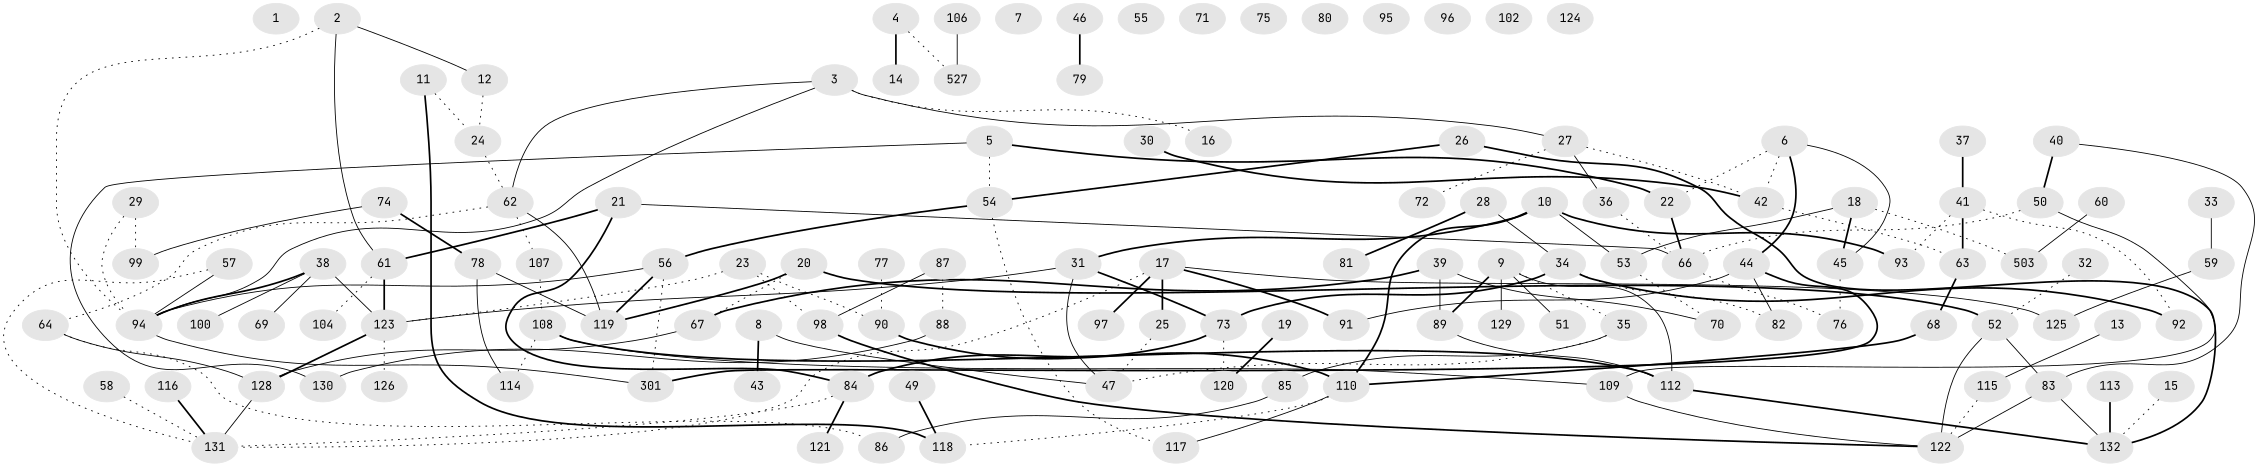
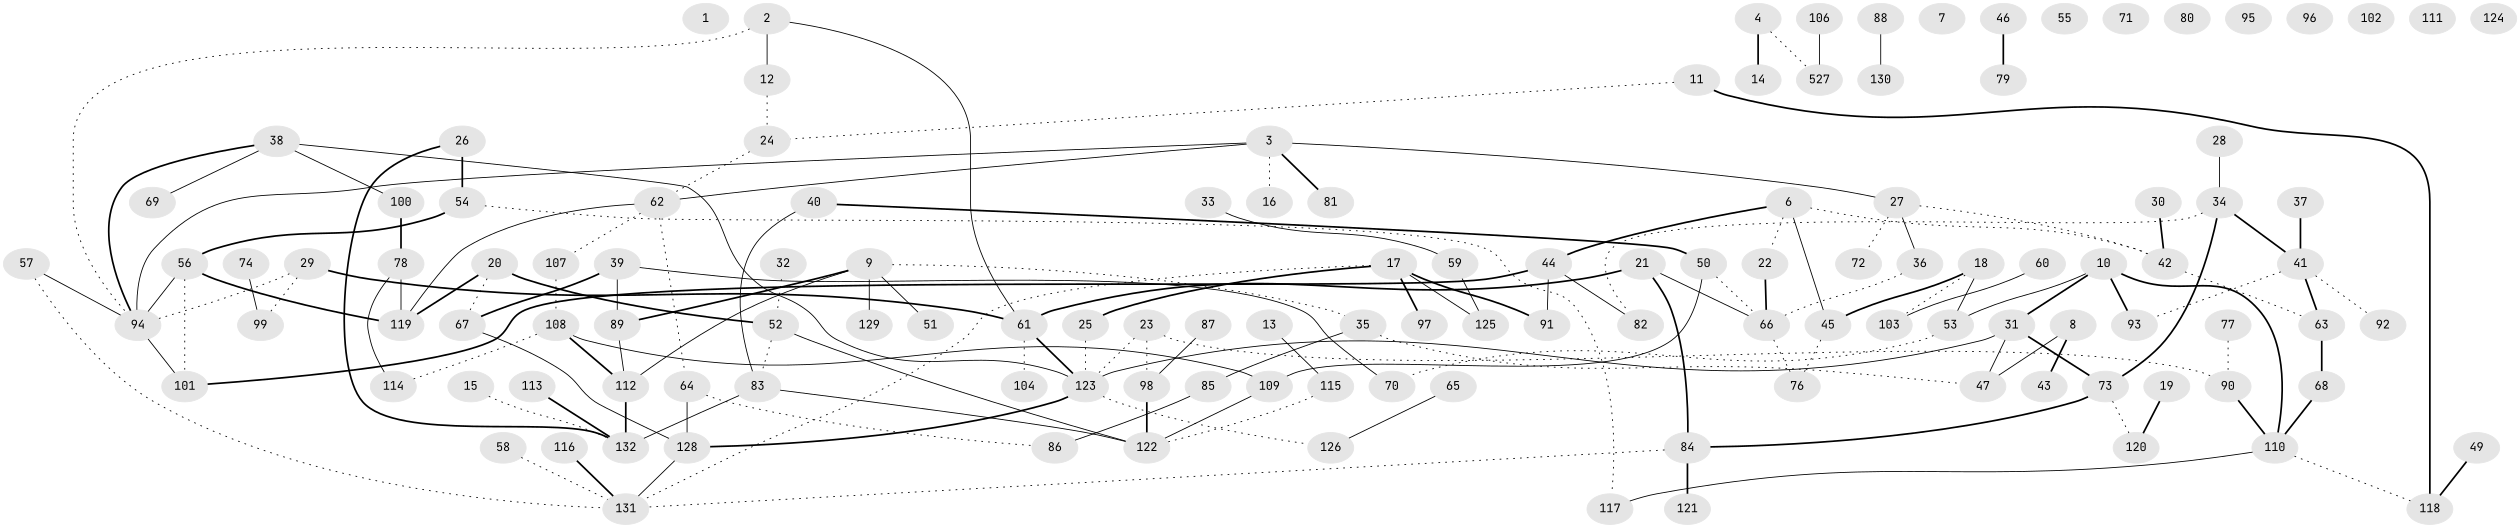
node "75": removed
node "111": added
node "5": removed
edge "28" -- "81": now "3" -- "81"
edge "74" -- "78": now "100" -- "78"
node "503": label "503" -> "103"
edge "29" -- "61": added
edge "87" -- "88": removed
edge "34" -- "92": now "34" -- "41"
edge "52" -- "83": style solid -> dotted
edge "25" -- "47": now "25" -- "123"
node "301": label "301" -> "101"
node "65": added
